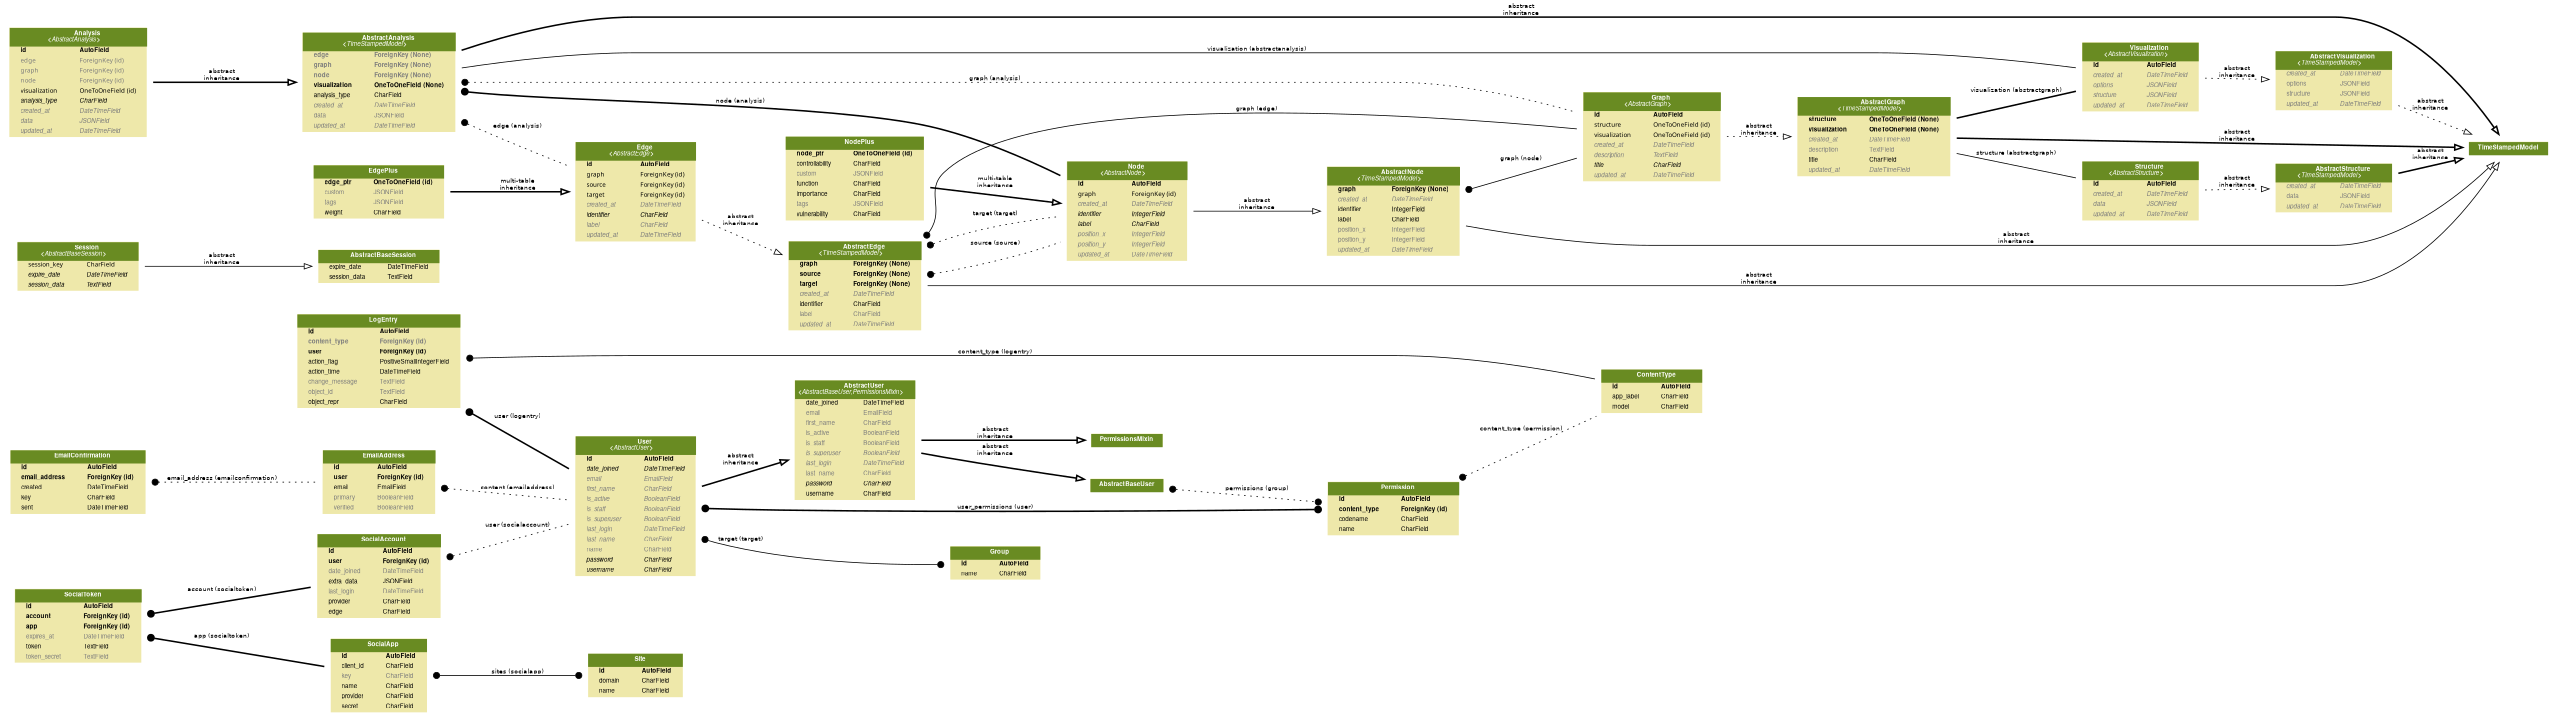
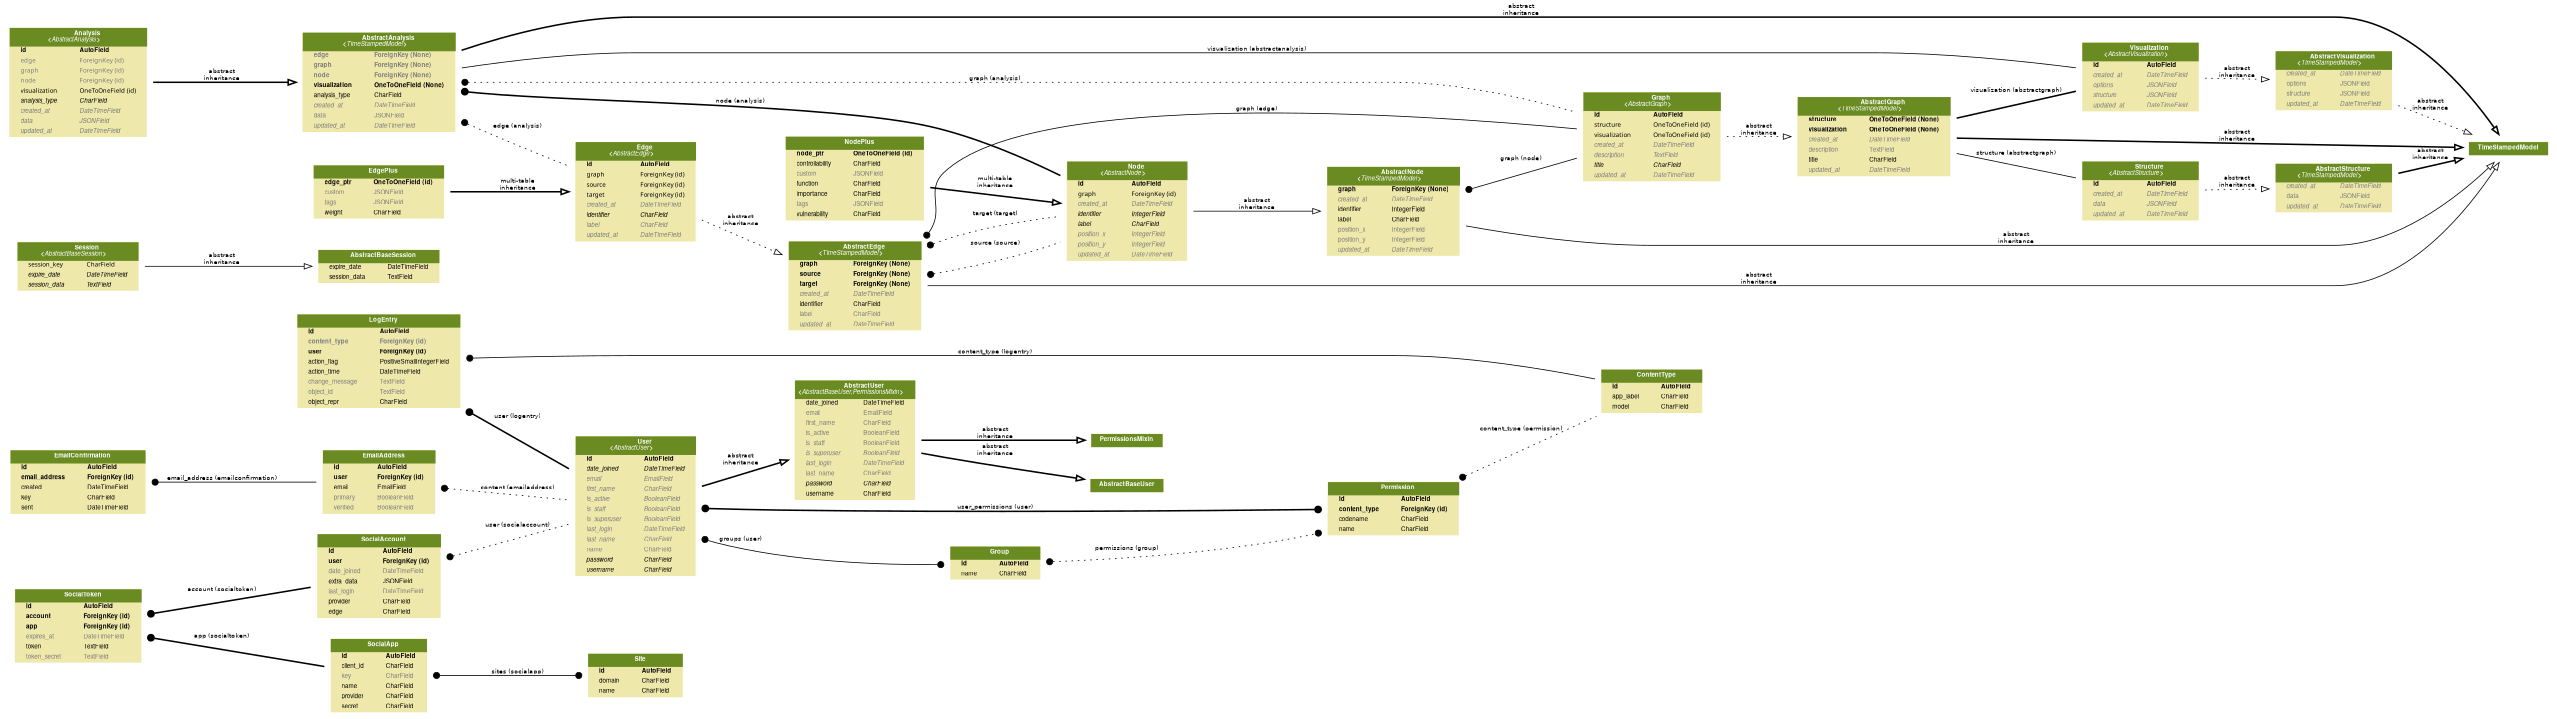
edge "EmailConfirmation" -- "EmailAddress": style dotted -> solid
edge "AbstractBaseUser" -- "Permission": now "Group" -- "Permission"
edge "User" -- "Group": label "target (target)" -> "groups (user)"
